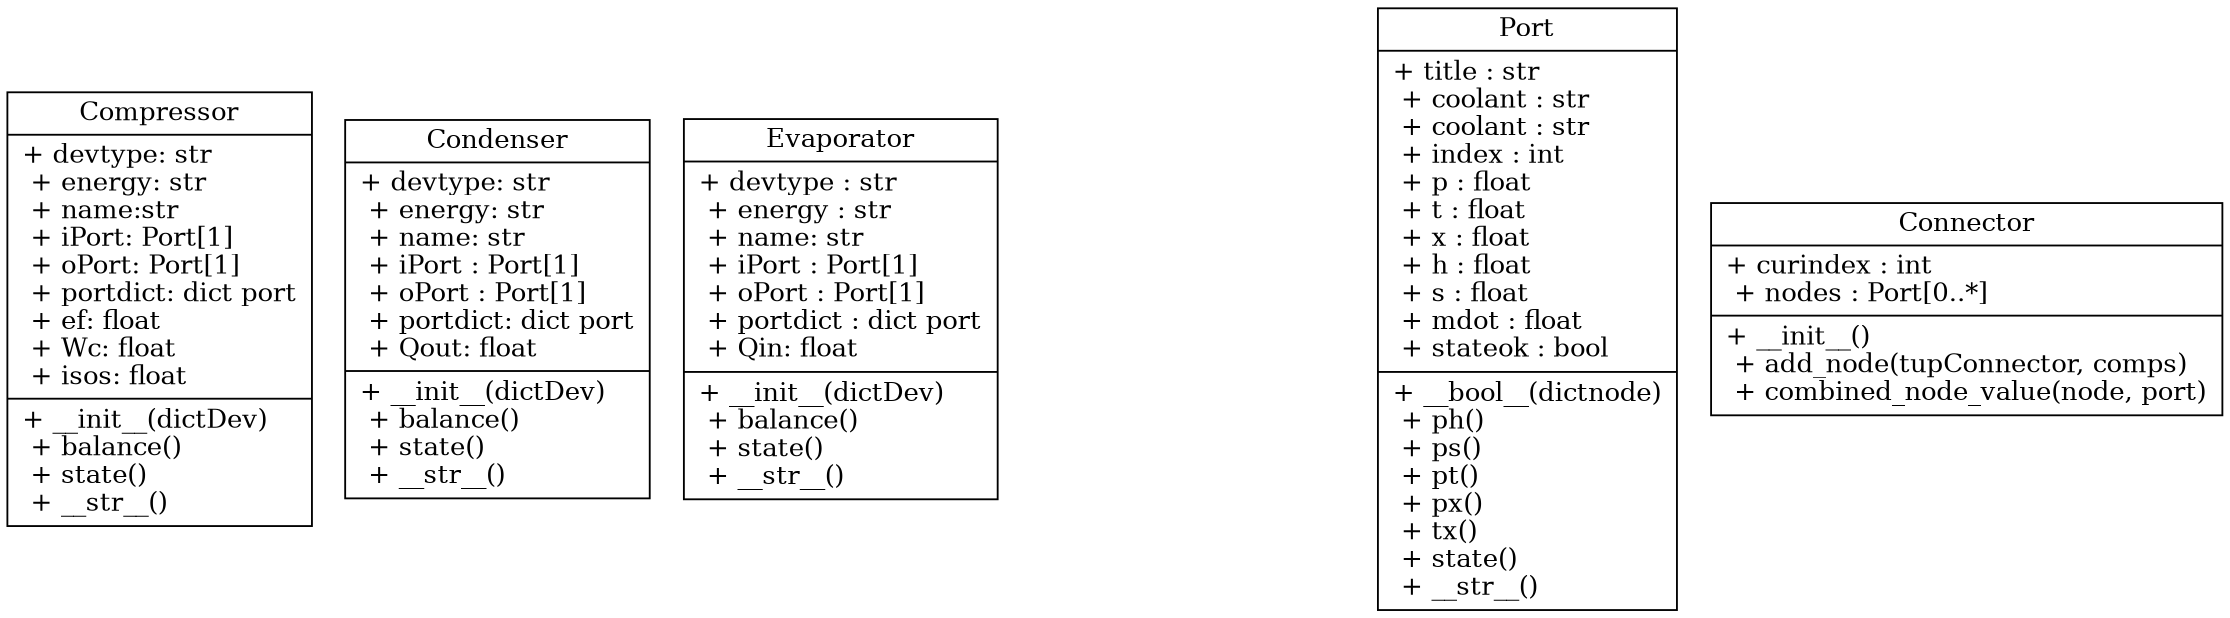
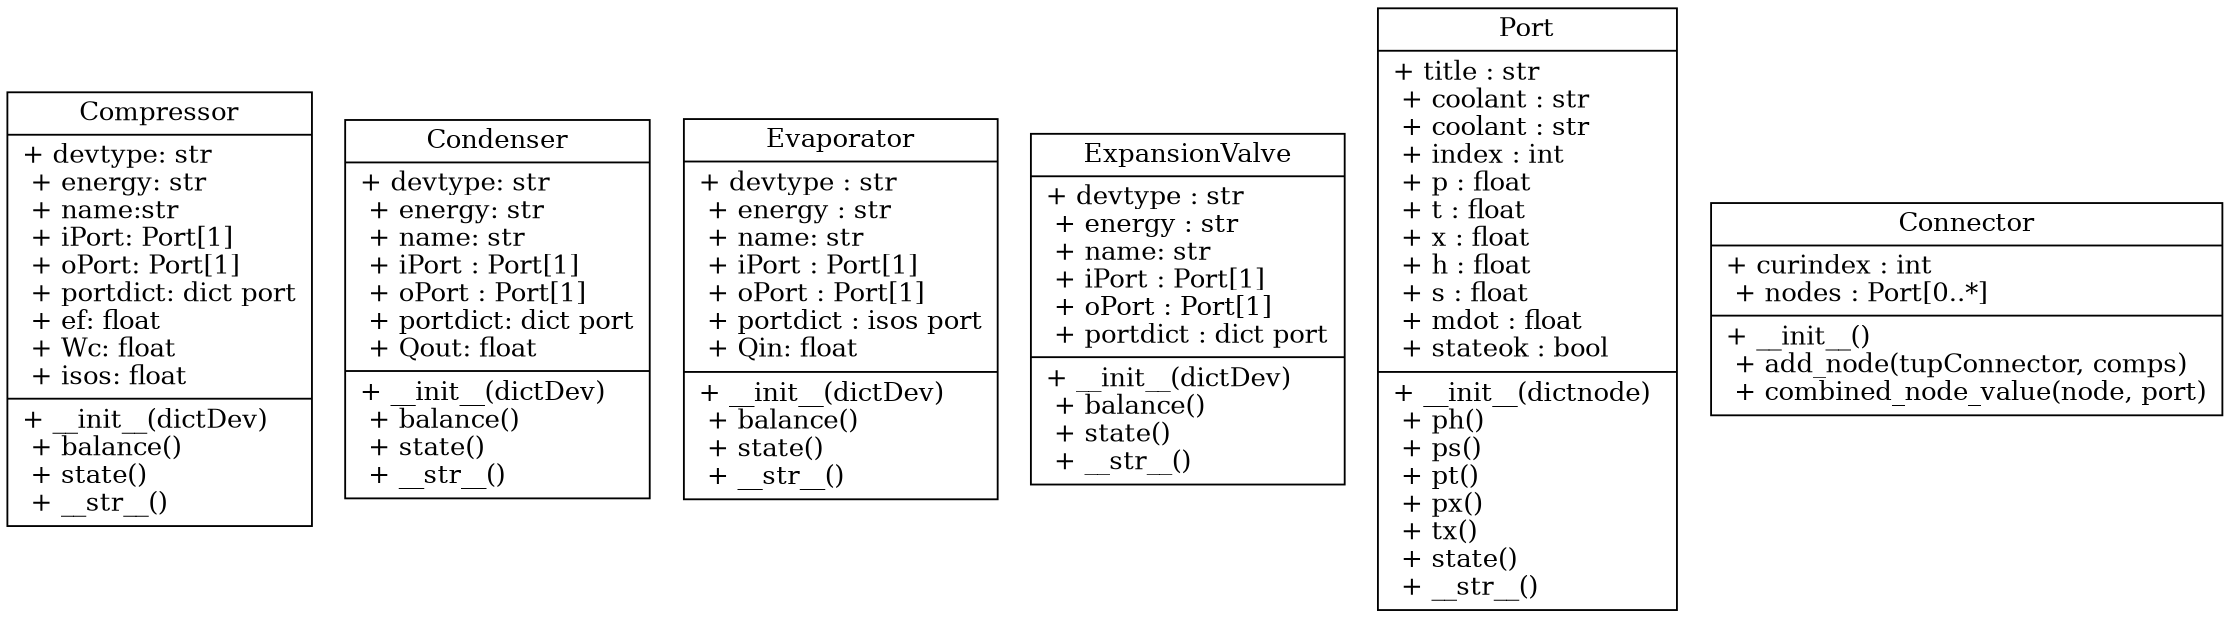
node "ExpansionValve": added
node "Evaporator": text "+ portdict : dict port" -> "+ portdict : isos port"
node "Port": text "+ __bool__(dictnode)" -> "+ __init__(dictnode)"
